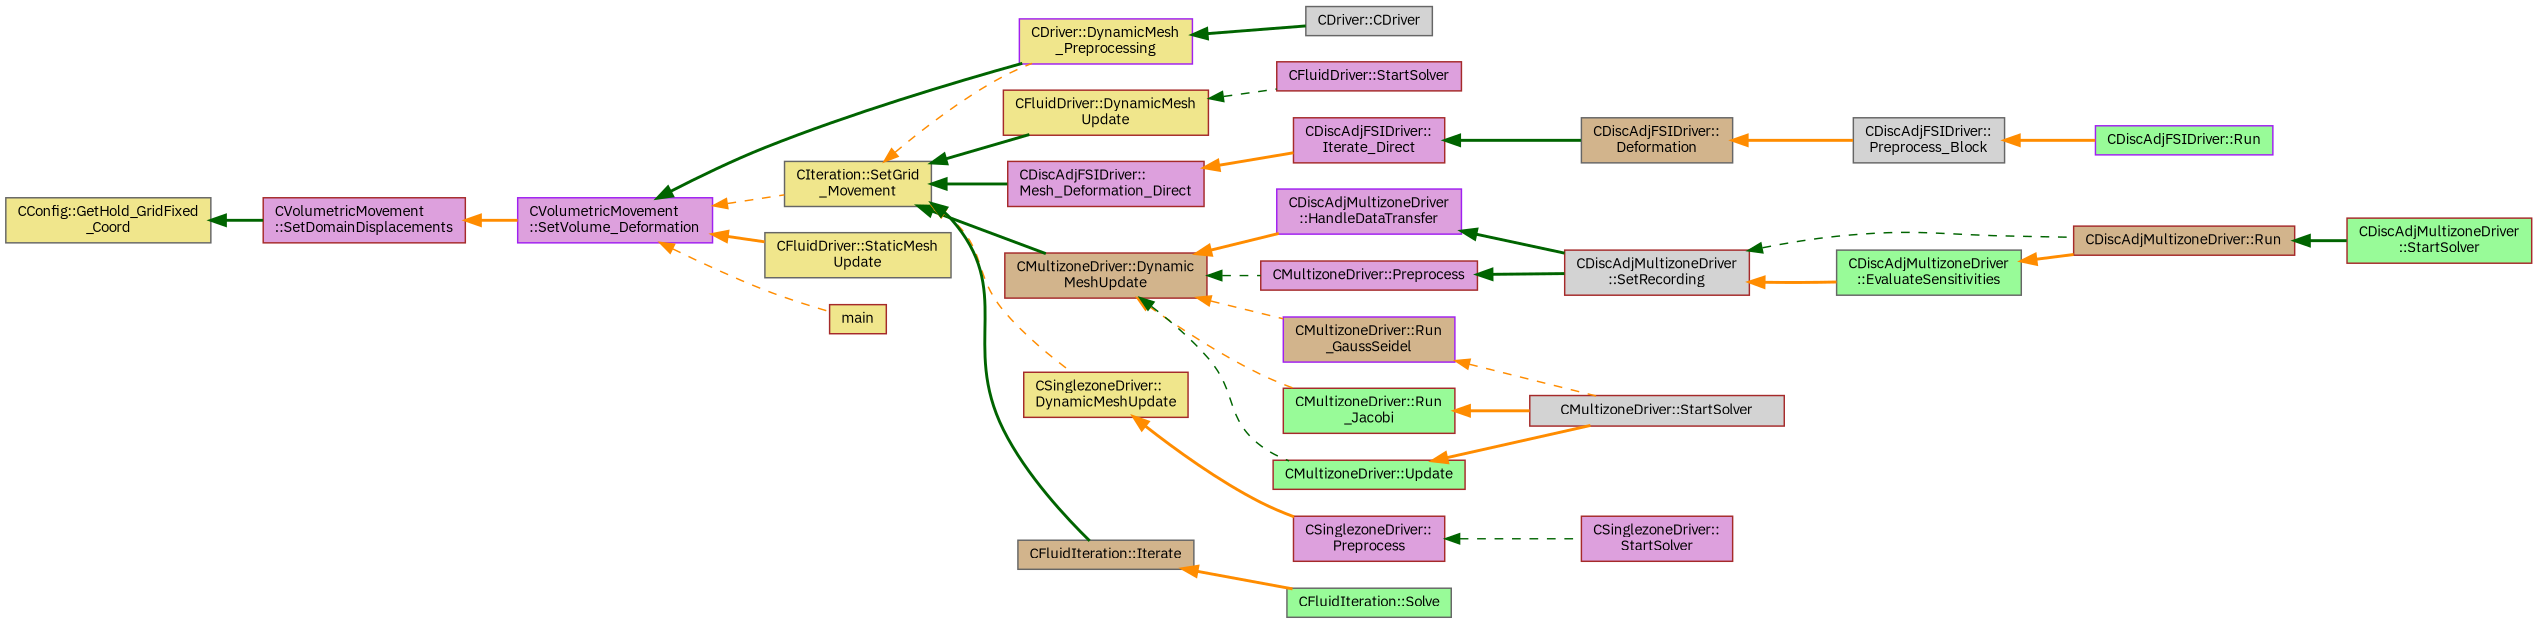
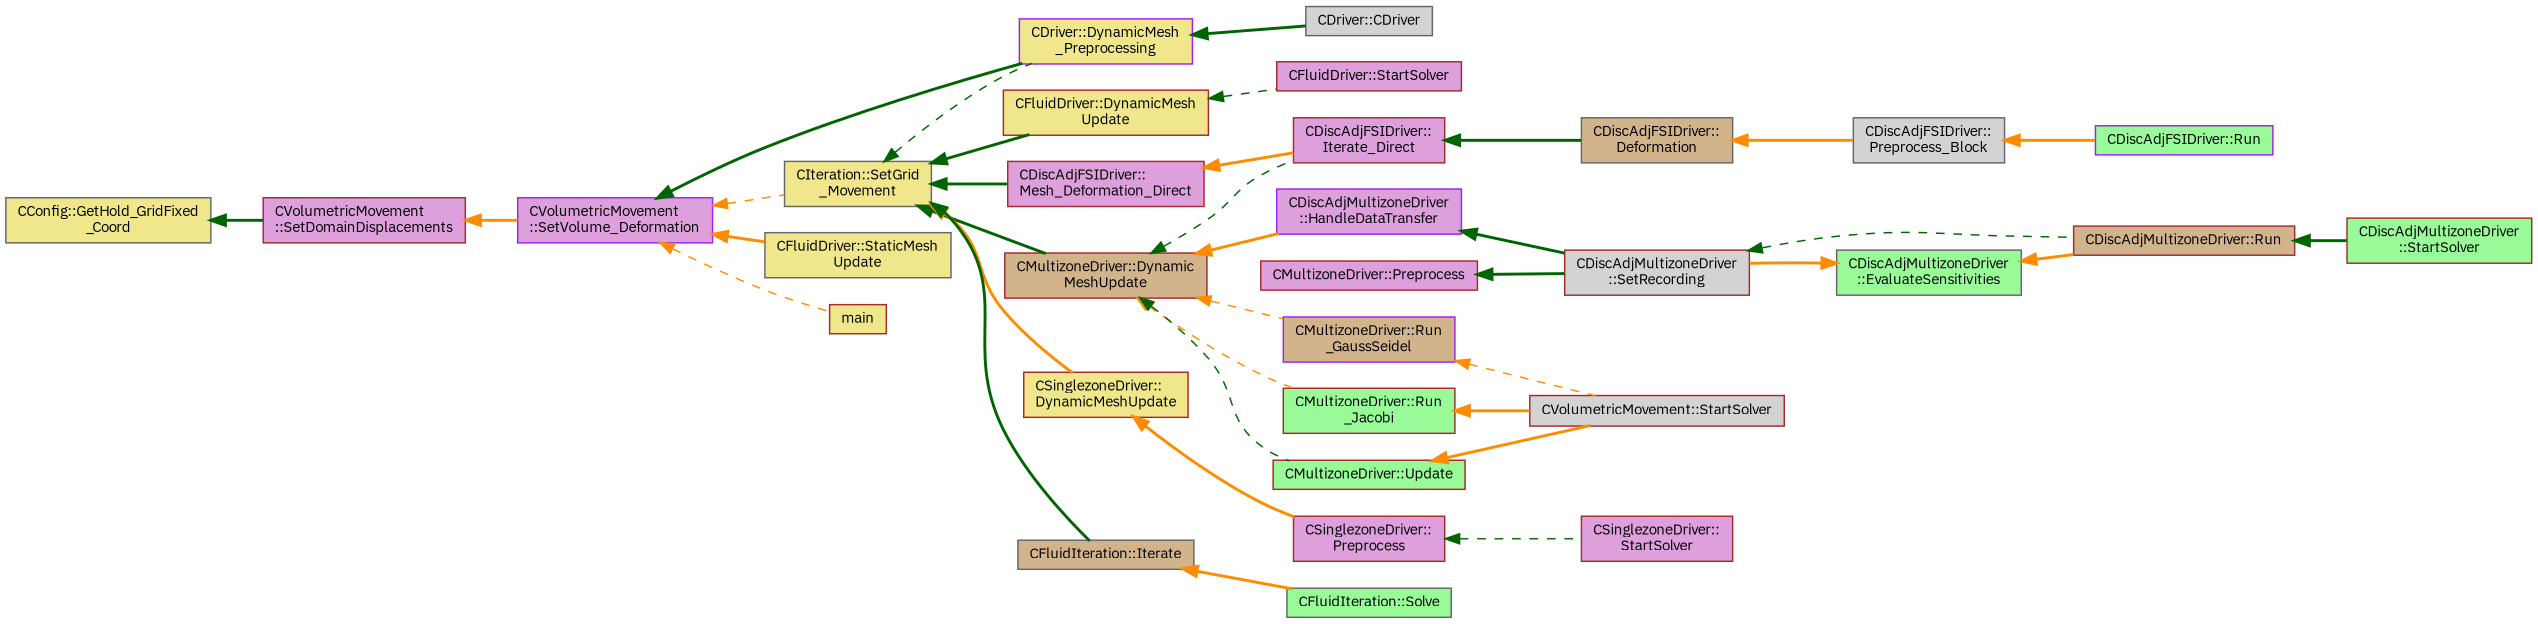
edge "CDriver::DynamicMesh _Preprocessing" -> "CIteration::SetGrid _Movement": color darkorange -> darkgreen
edge "CMultizoneDriver::Preprocess" -> "CMultizoneDriver::Dynamic MeshUpdate": now "CDiscAdjFSIDriver:: Iterate_Direct" -> "CMultizoneDriver::Dynamic MeshUpdate"
edge "CDiscAdjMultizoneDriver ::EvaluateSensitivities" -> "CDiscAdjMultizoneDriver ::SetRecording": reversed
edge "CSinglezoneDriver:: DynamicMeshUpdate" -> "CIteration::SetGrid _Movement": style dashed -> bold
node "CMultizoneDriver::StartSolver": label "CMultizoneDriver::StartSolver" -> "CVolumetricMovement::StartSolver"
